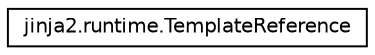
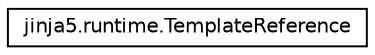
node "jinja2.runtime.TemplateReference": label "jinja2.runtime.TemplateReference" -> "jinja5.runtime.TemplateReference"
